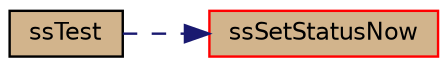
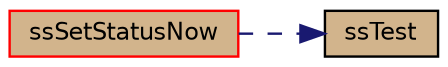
edge "ssTest" -> "ssSetStatusNow": reversed
